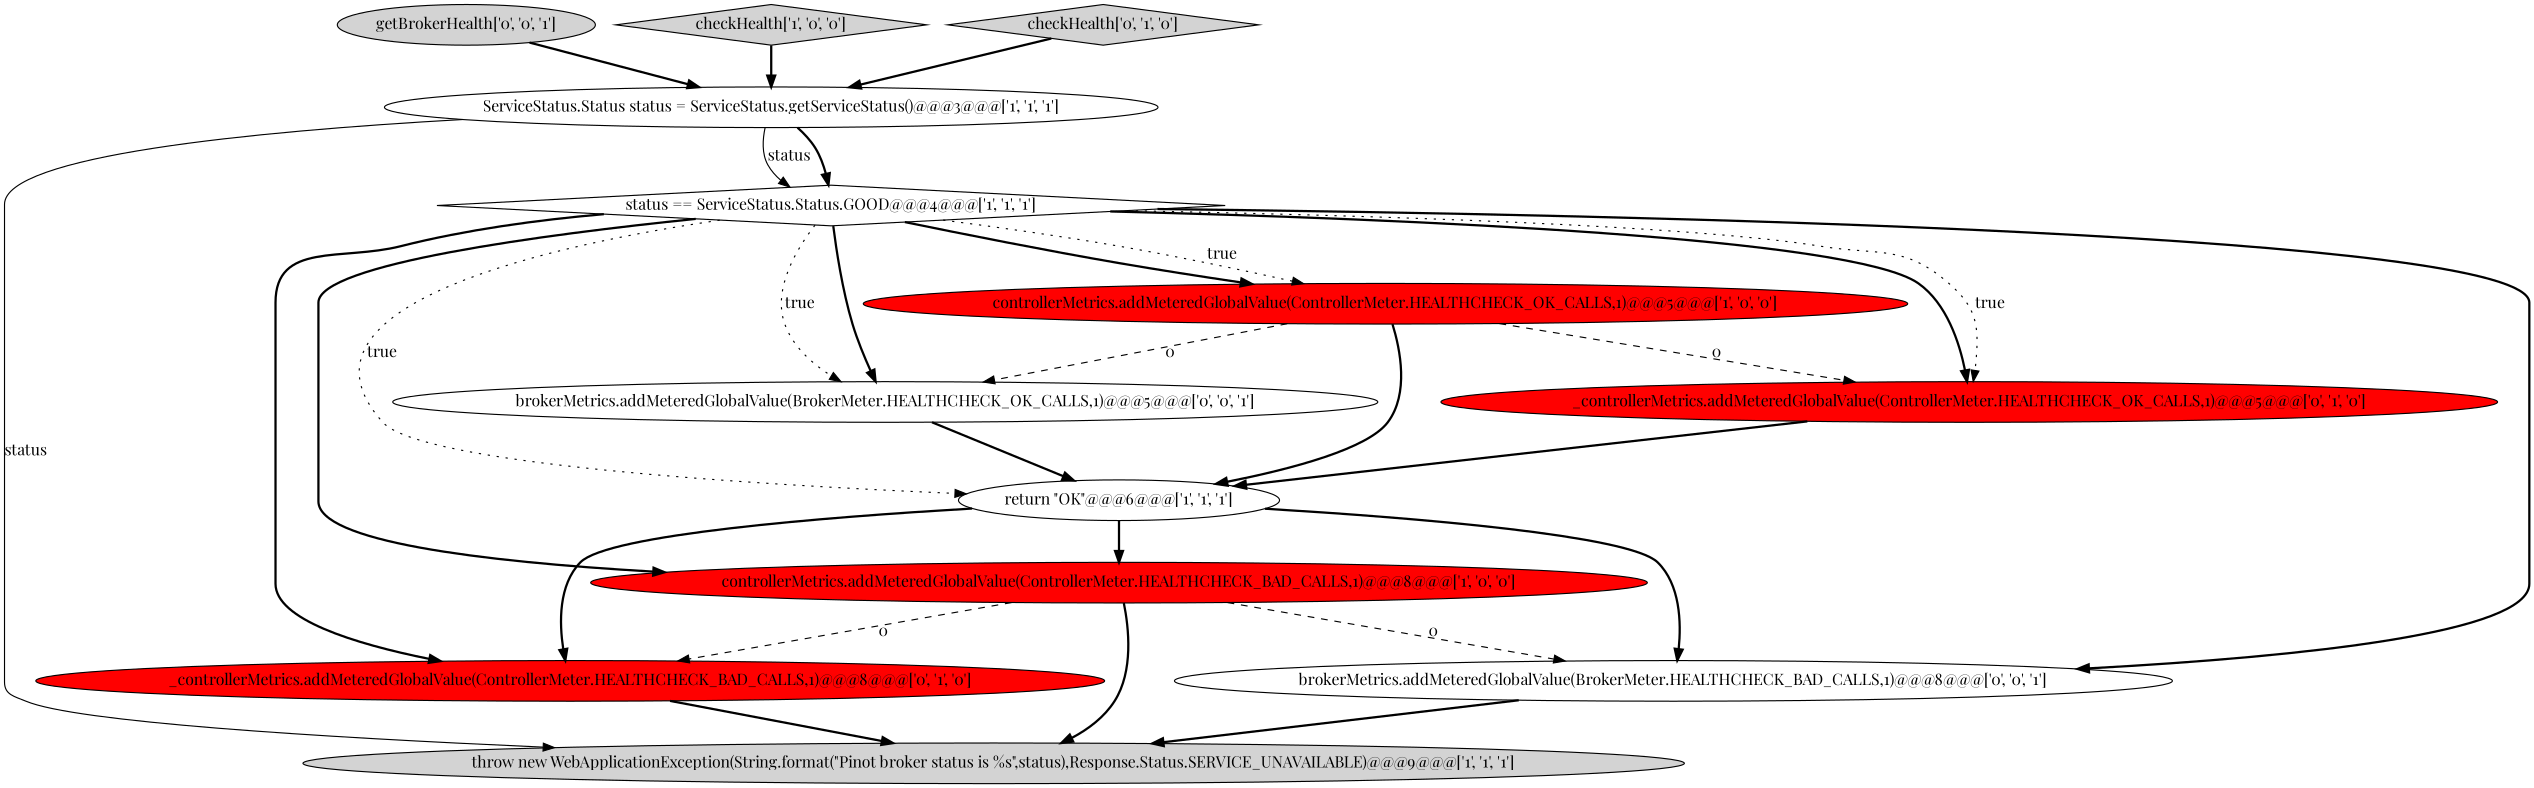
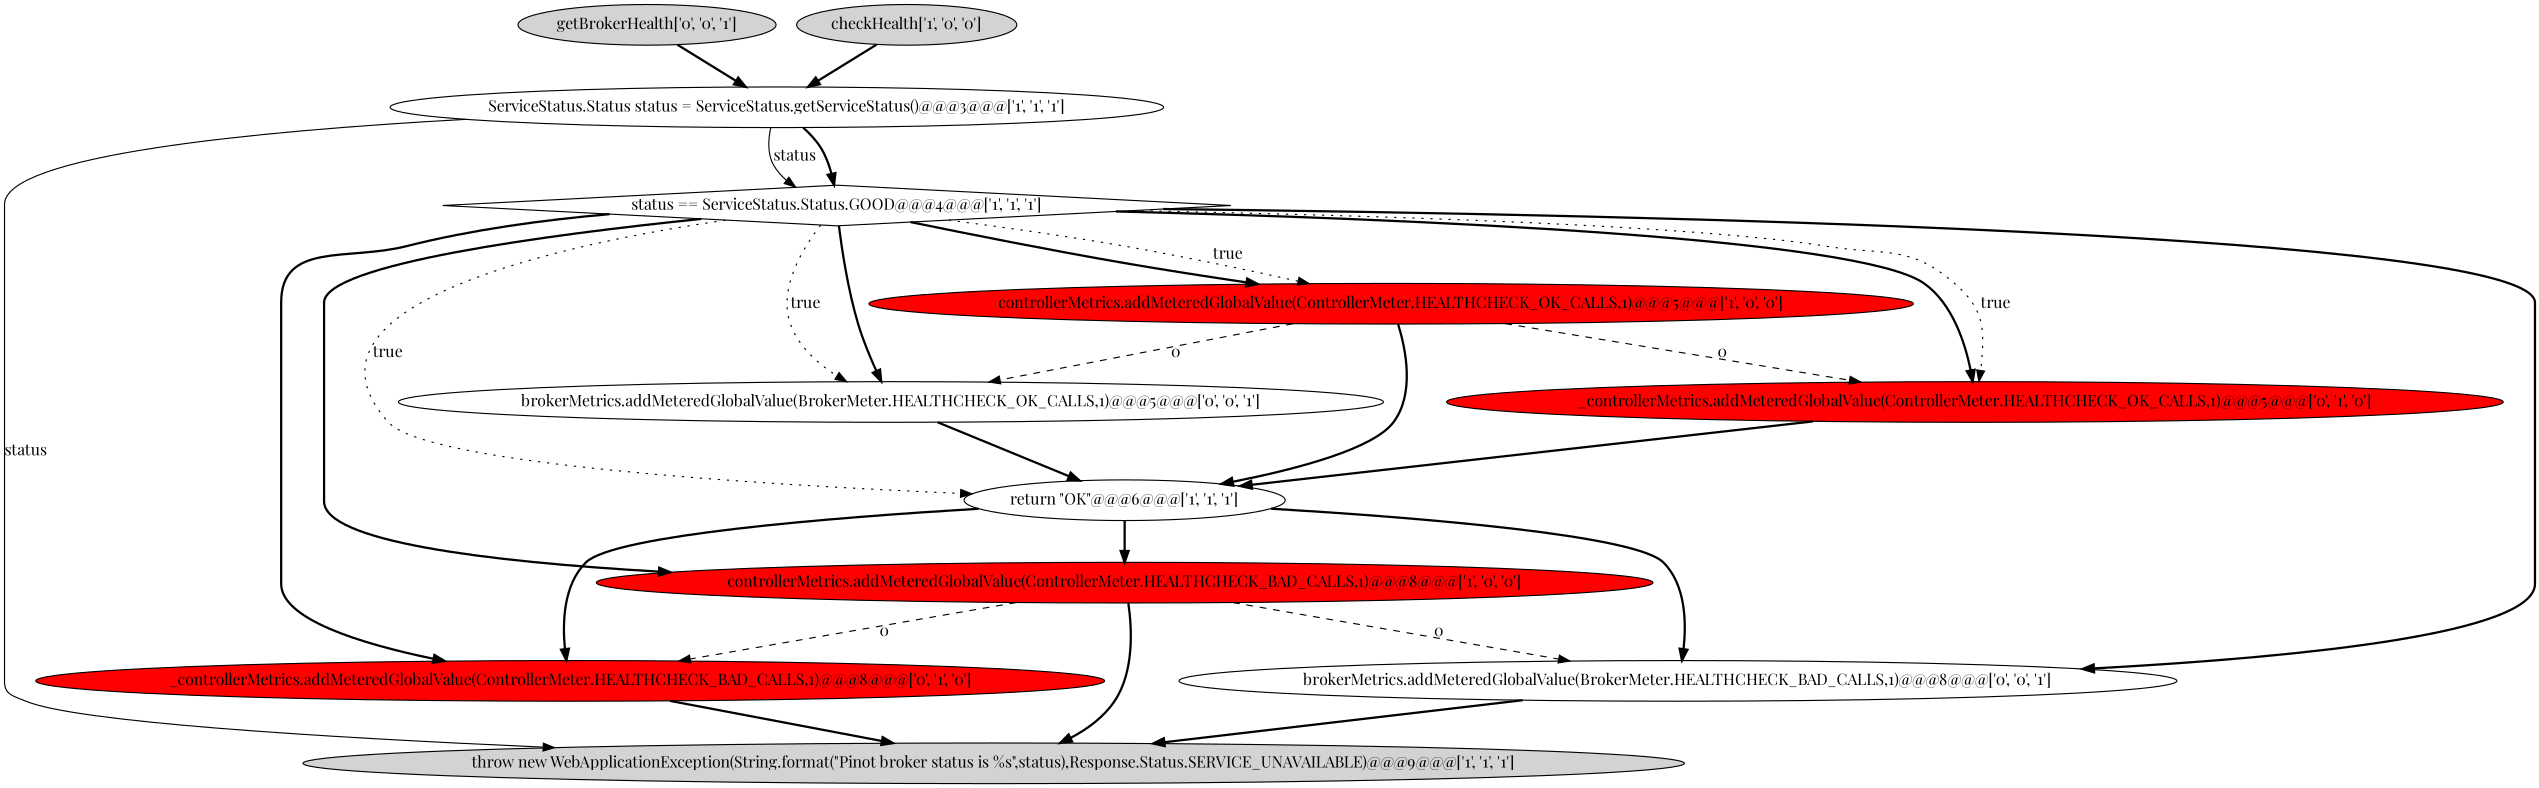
node "checkHealth['1', '0', '0']": shape diamond -> ellipse
node "checkHealth['0', '1', '0']": removed
